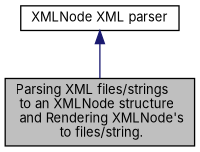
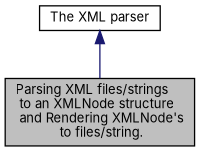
node "XMLNode XML parser": label "XMLNode XML parser" -> "The XML parser"
